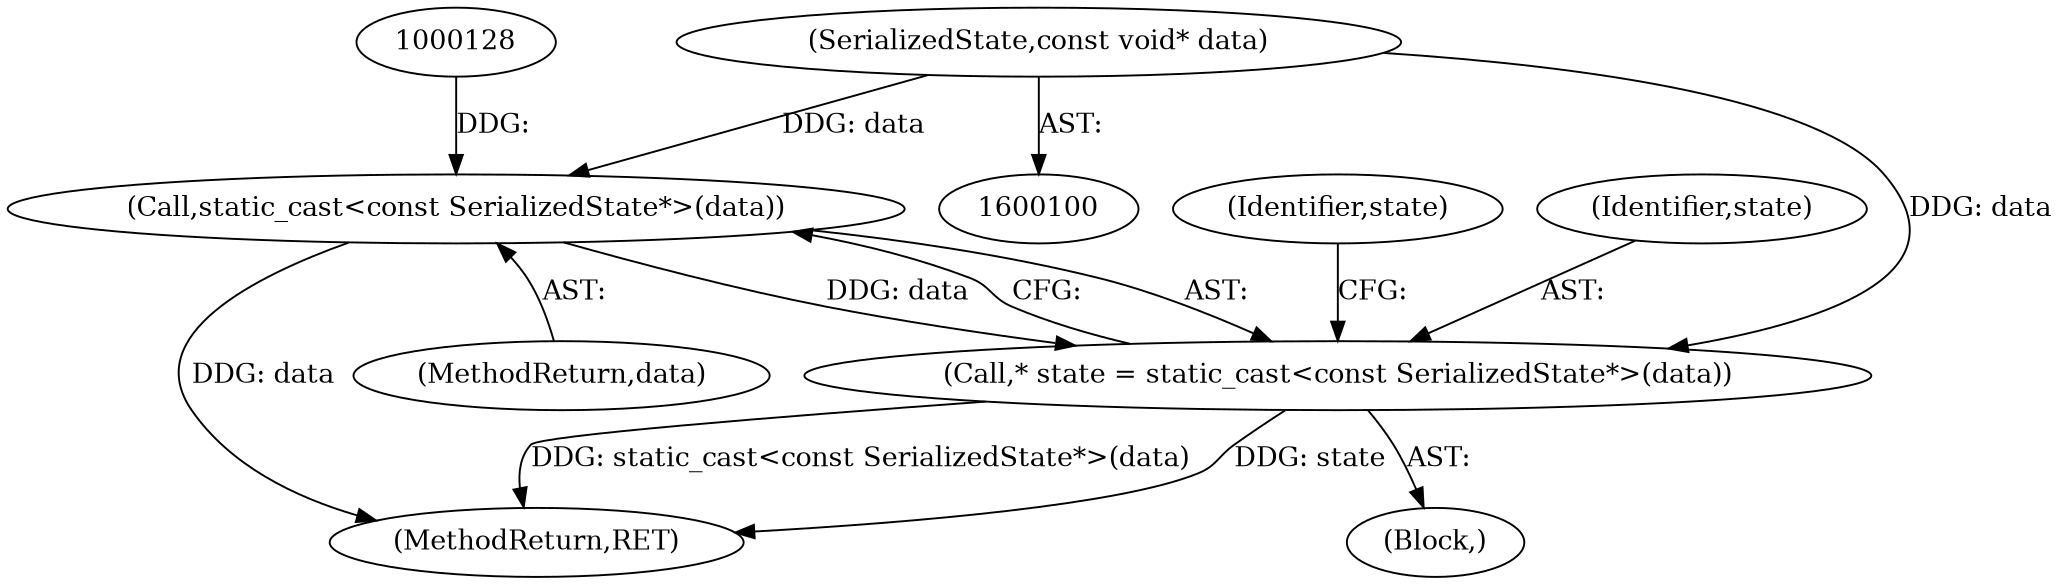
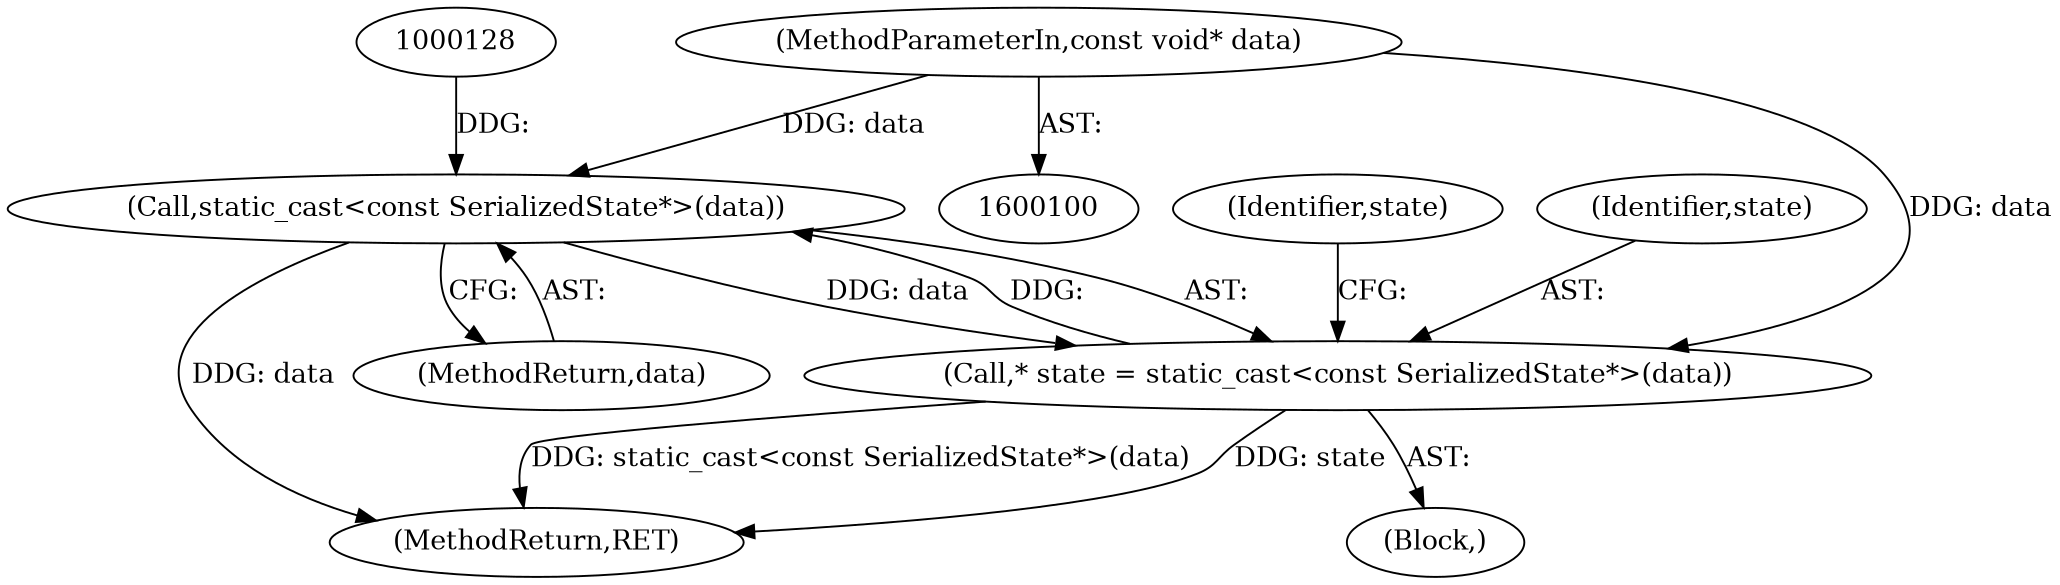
node "(SerializedState,const void* data)": label "(SerializedState,const void* data)" -> "(MethodParameterIn,const void* data)"
edge "(Call,static_cast<const SerializedState*>(data))" -> "(MethodReturn,data)": added, label "CFG:"
edge "(Call,* state = static_cast<const SerializedState*>(data))" -> "(Call,static_cast<const SerializedState*>(data))": label "CFG: " -> "DDG: "
